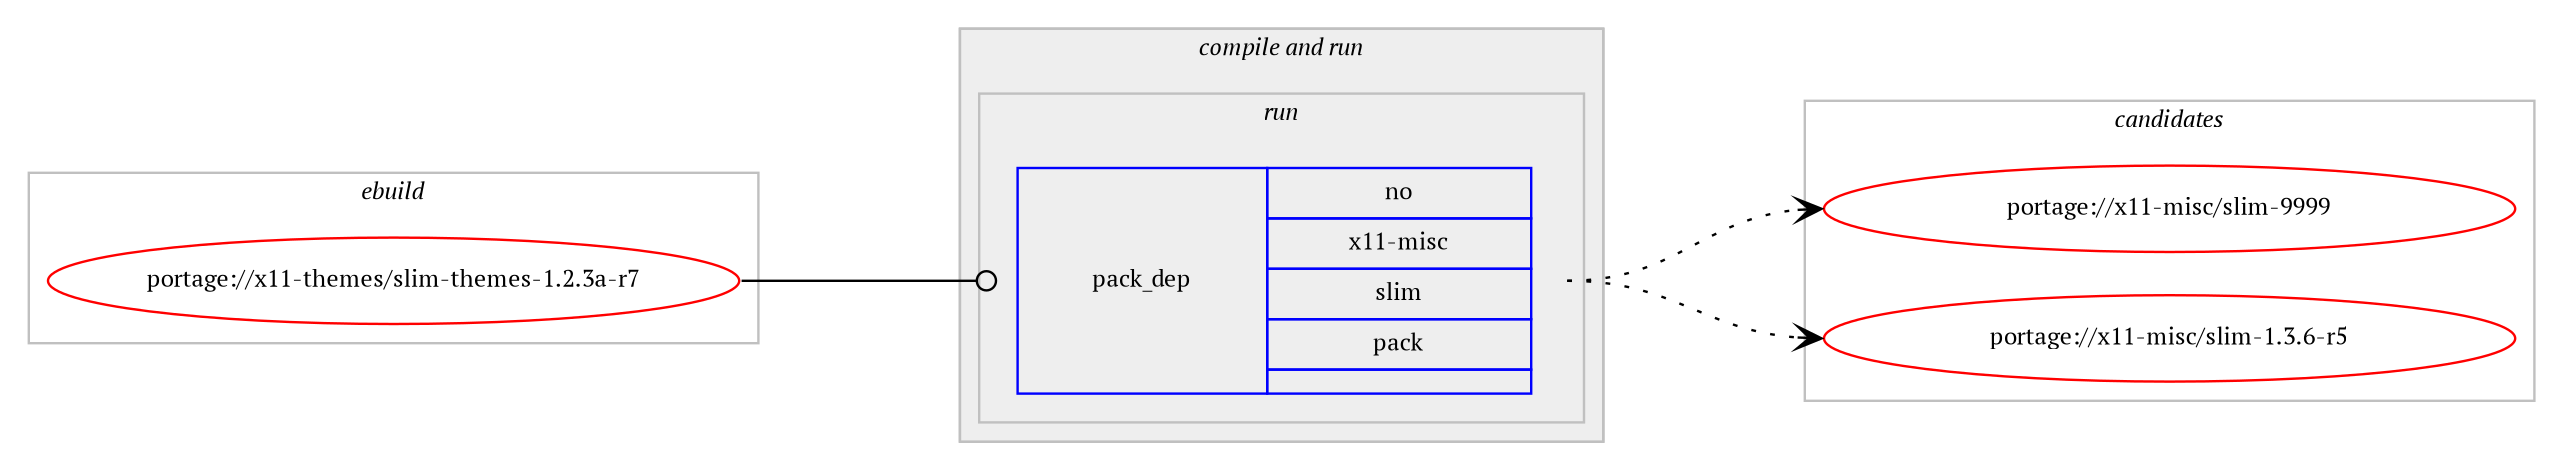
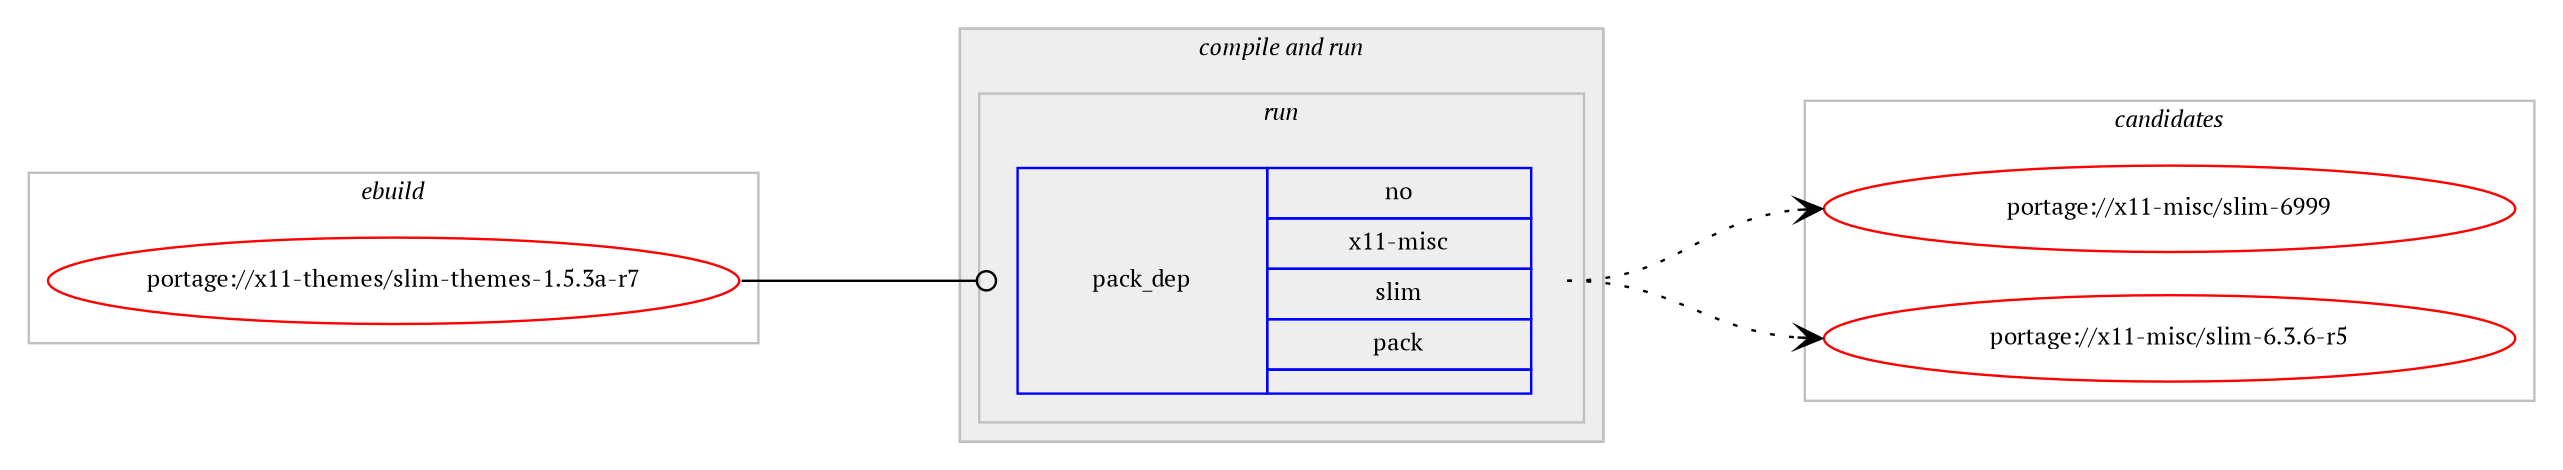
node "portage://x11-misc/slim-9999": label "portage://x11-misc/slim-9999" -> "portage://x11-misc/slim-6999"
node "portage://x11-themes/slim-themes-1.2.3a-r7": label "portage://x11-themes/slim-themes-1.2.3a-r7" -> "portage://x11-themes/slim-themes-1.5.3a-r7"
node "portage://x11-misc/slim-1.3.6-r5": label "portage://x11-misc/slim-1.3.6-r5" -> "portage://x11-misc/slim-6.3.6-r5"
